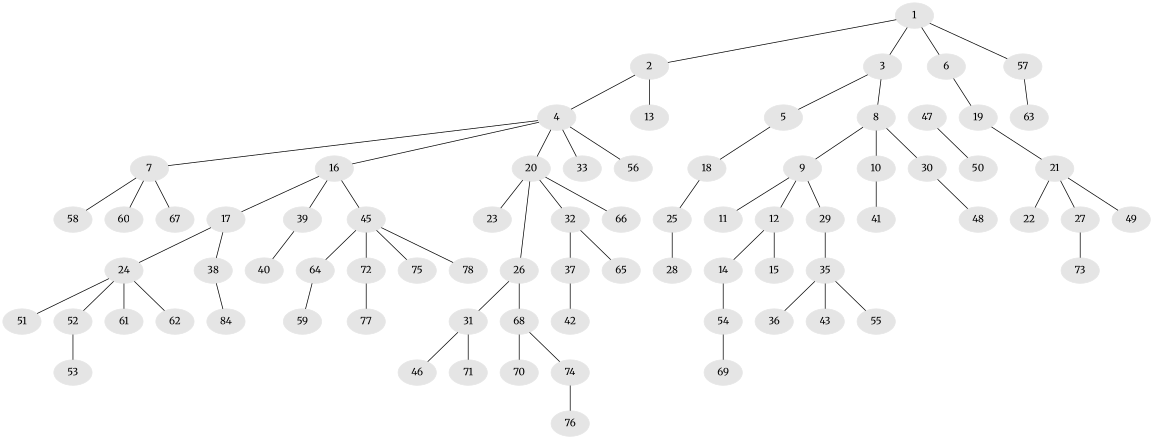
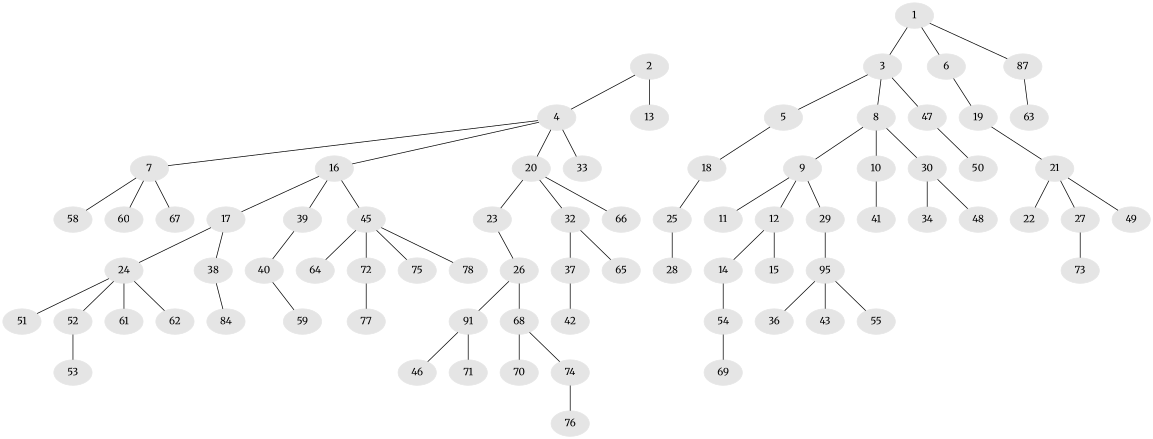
edge "1" -- "2": removed
node "57": label "57" -> "87"
edge "3" -- "47": added
node "56": removed
edge "20" -- "26": now "23" -- "26"
node "34": added
node "35": label "35" -> "95"
edge "64" -- "59": now "40" -- "59"
node "31": label "31" -> "91"
